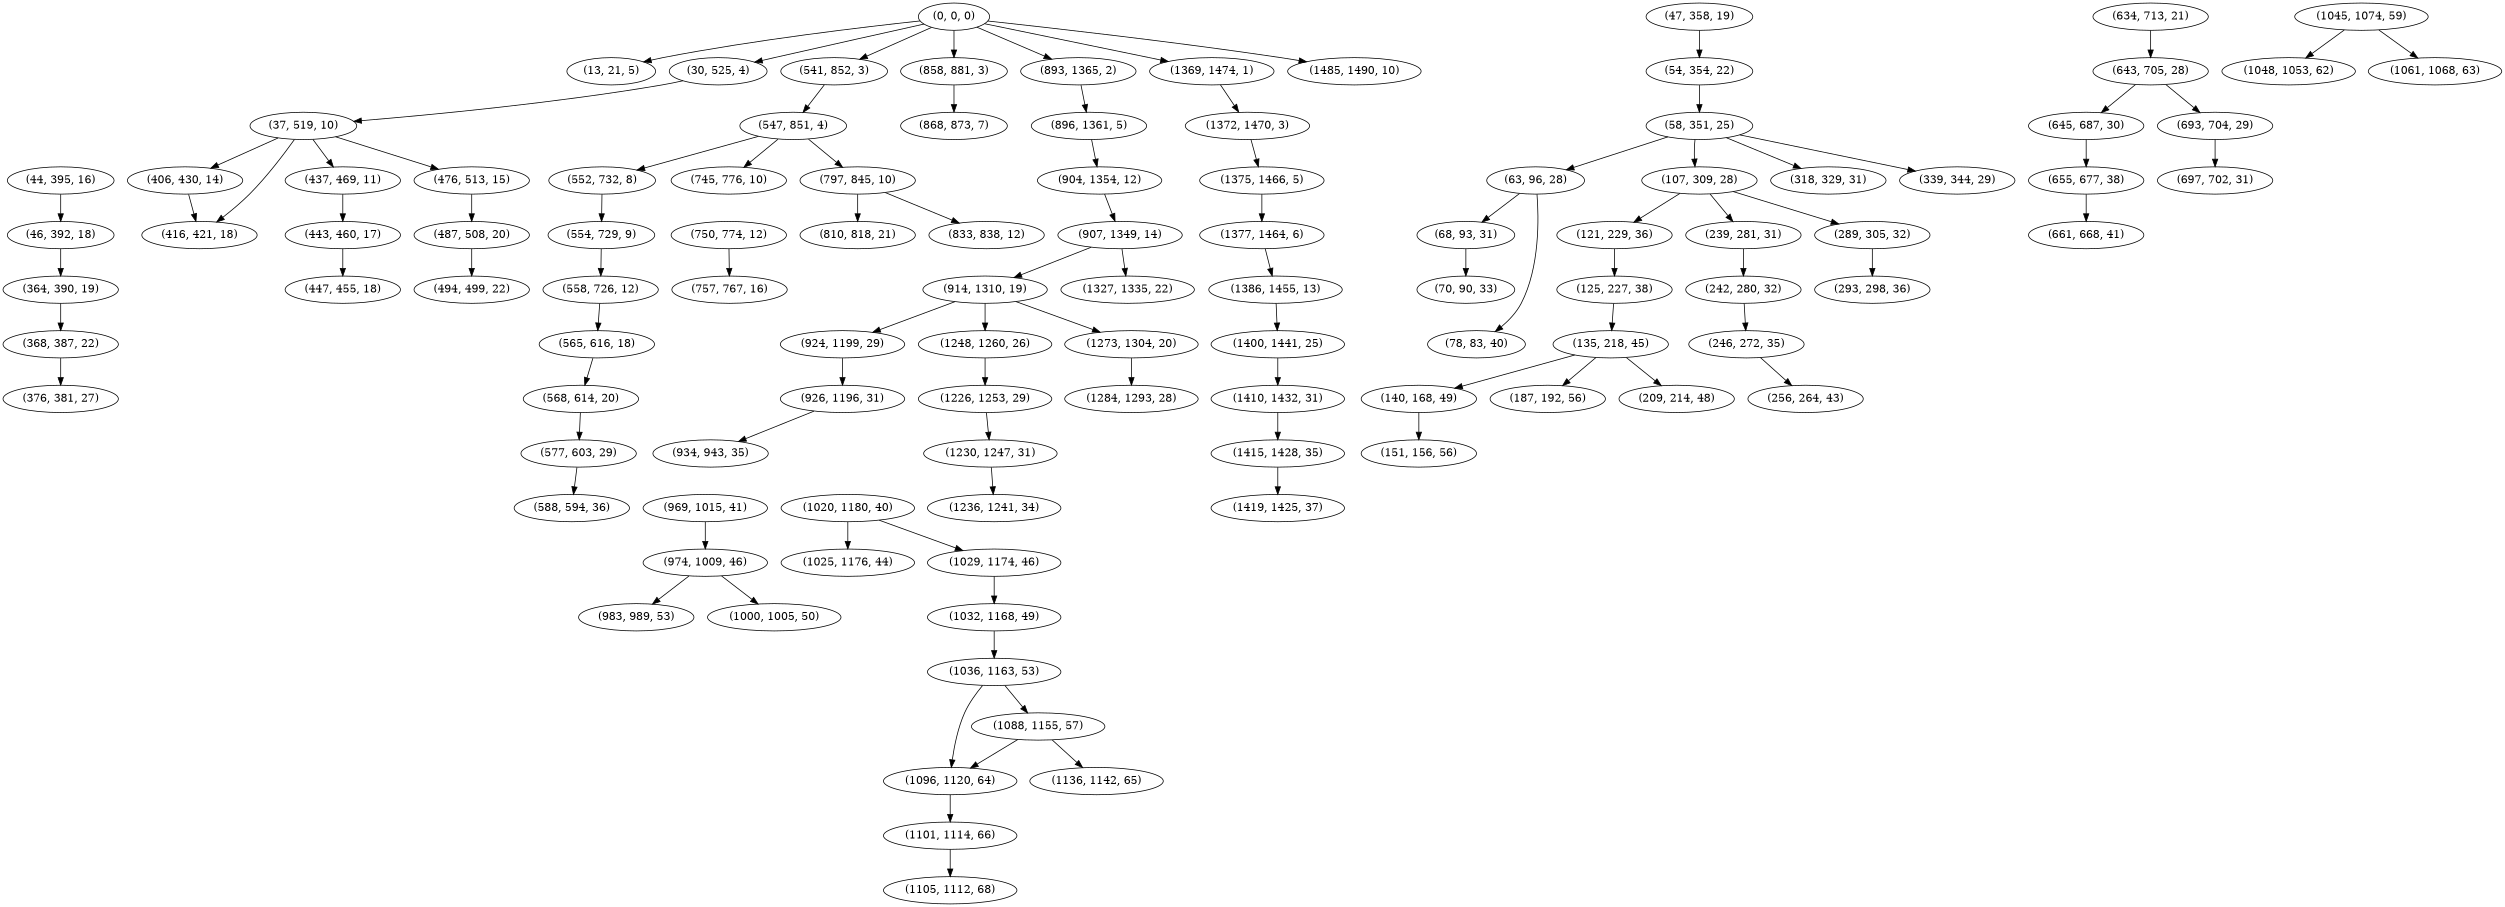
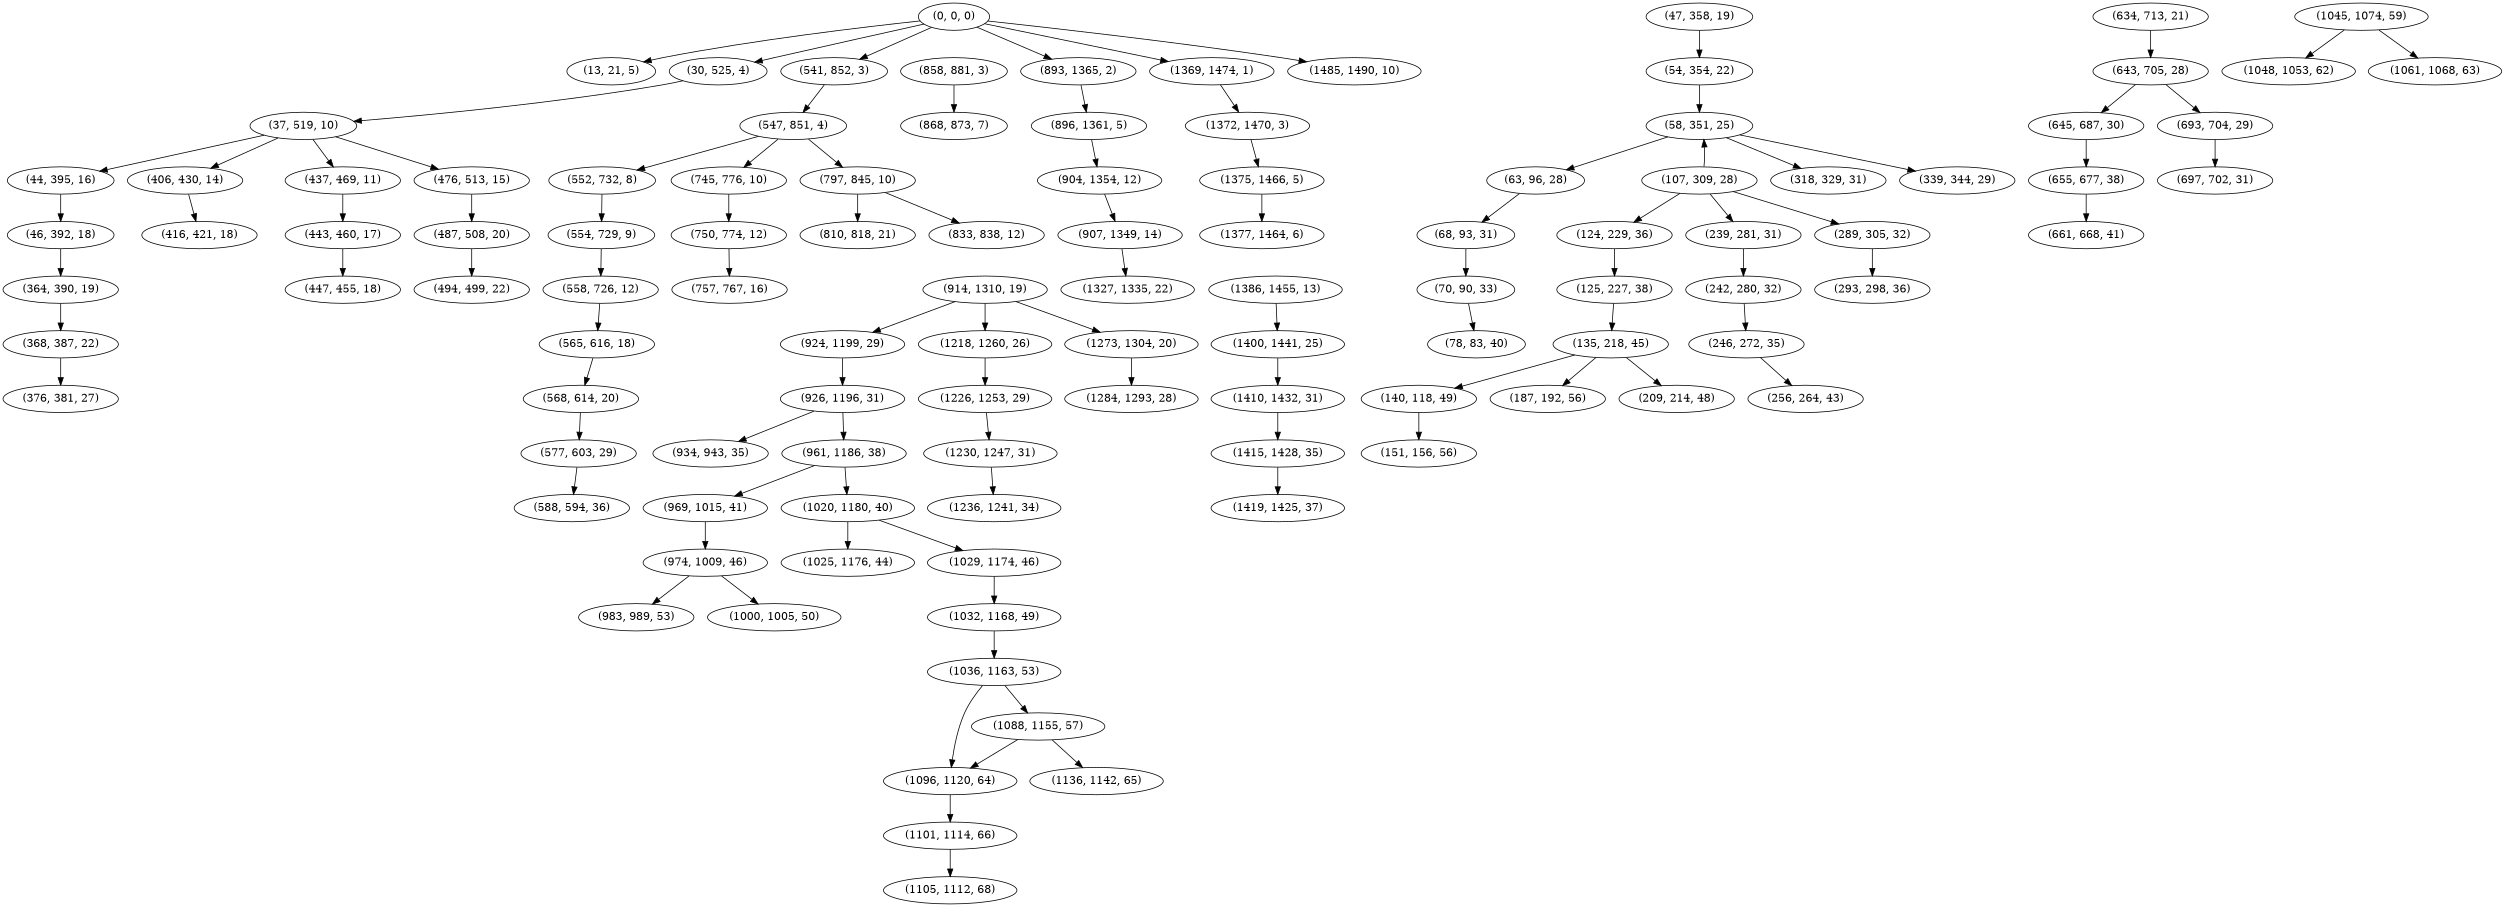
edge "(0, 0, 0)" -> "(858, 881, 3)": removed
edge "(58, 351, 25)" -> "(107, 309, 28)": reversed
edge "(37, 519, 10)" -> "(416, 421, 18)": now "(37, 519, 10)" -> "(44, 395, 16)"
edge "(745, 776, 10)" -> "(750, 774, 12)": added
node "(121, 229, 36)": label "(121, 229, 36)" -> "(124, 229, 36)"
edge "(1377, 1464, 6)" -> "(1386, 1455, 13)": removed
edge "(907, 1349, 14)" -> "(914, 1310, 19)": removed
edge "(63, 96, 28)" -> "(78, 83, 40)": now "(70, 90, 33)" -> "(78, 83, 40)"
node "(1248, 1260, 26)": label "(1248, 1260, 26)" -> "(1218, 1260, 26)"
node "(140, 168, 49)": label "(140, 168, 49)" -> "(140, 118, 49)"
node "(961, 1186, 38)": added
